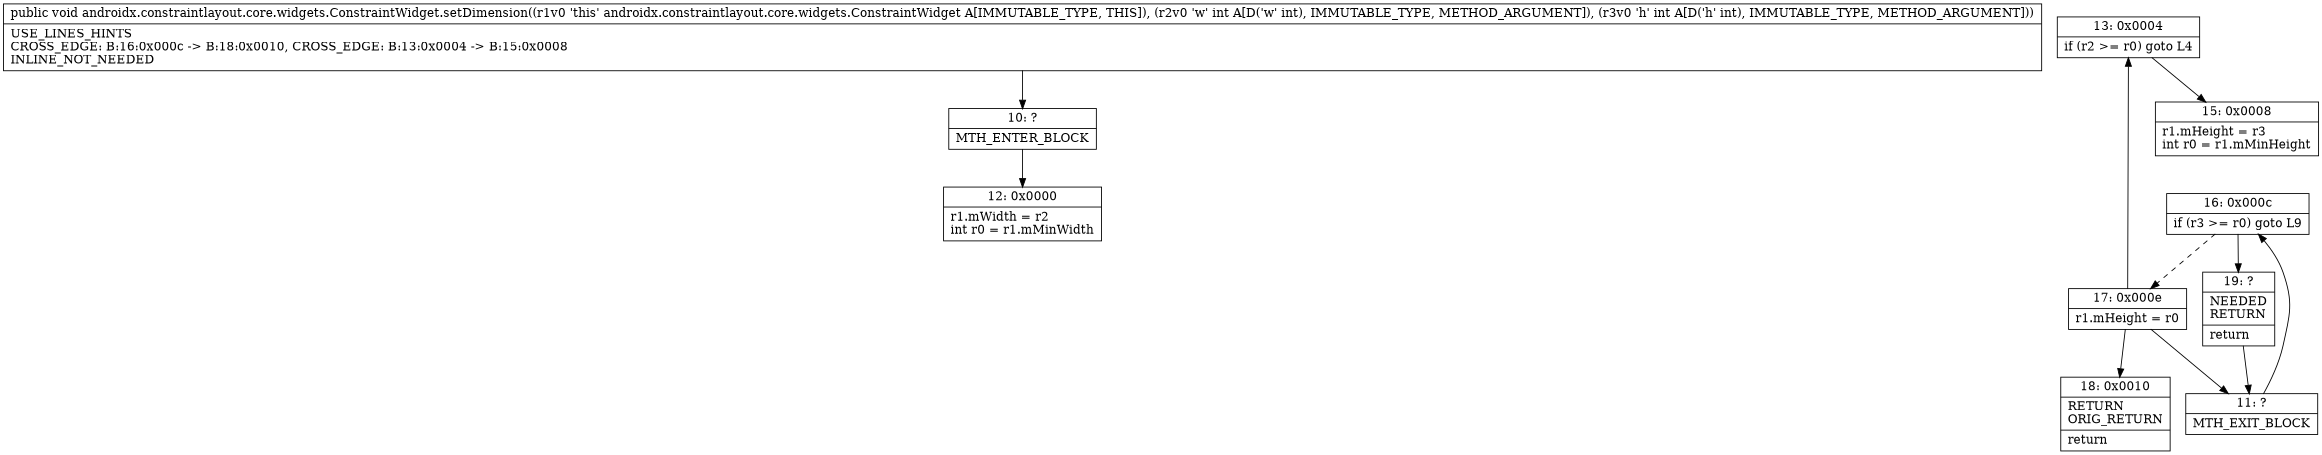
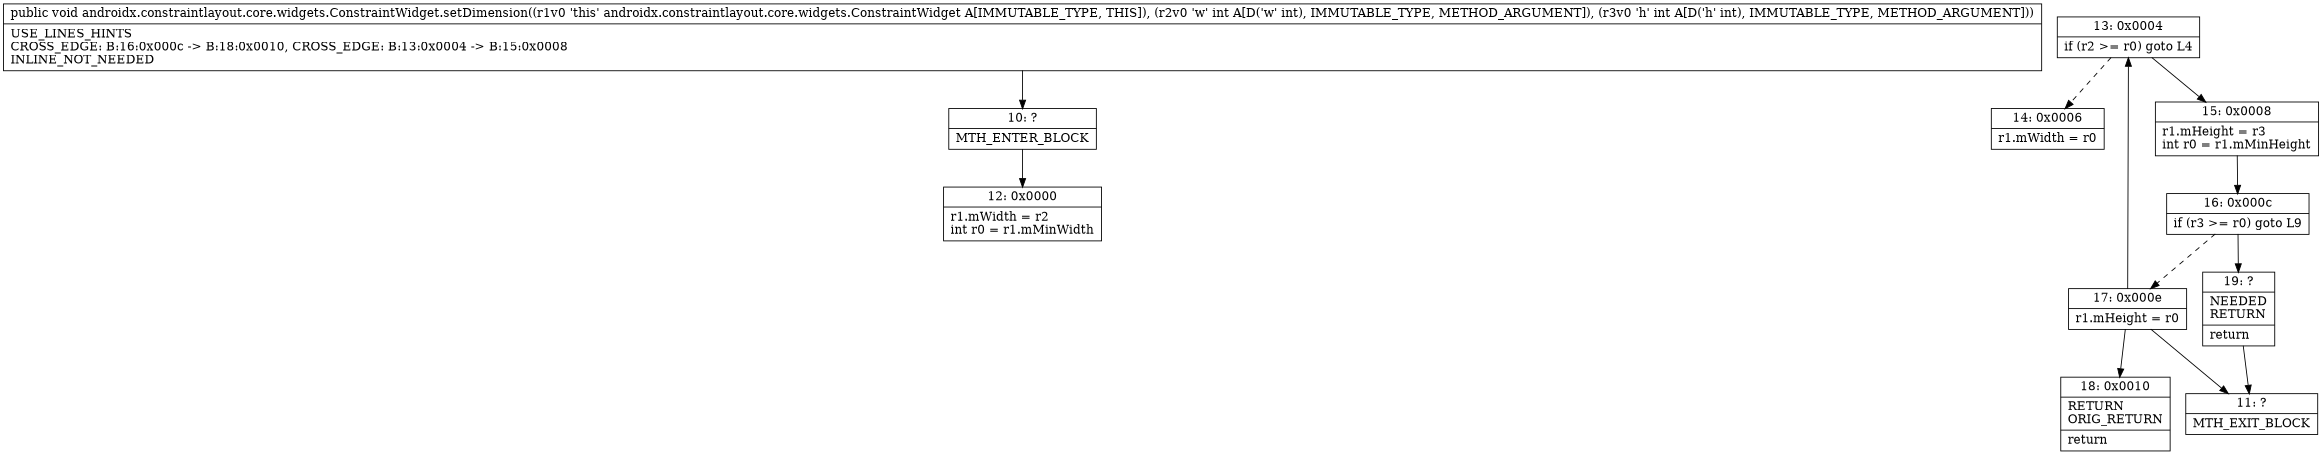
node "14: 0x0006": added
edge "11: ?" -> "16: 0x000c": now "15: 0x0008" -> "16: 0x000c"
